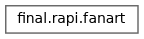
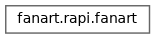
node "final.rapi.fanart": label "final.rapi.fanart" -> "fanart.rapi.fanart"
